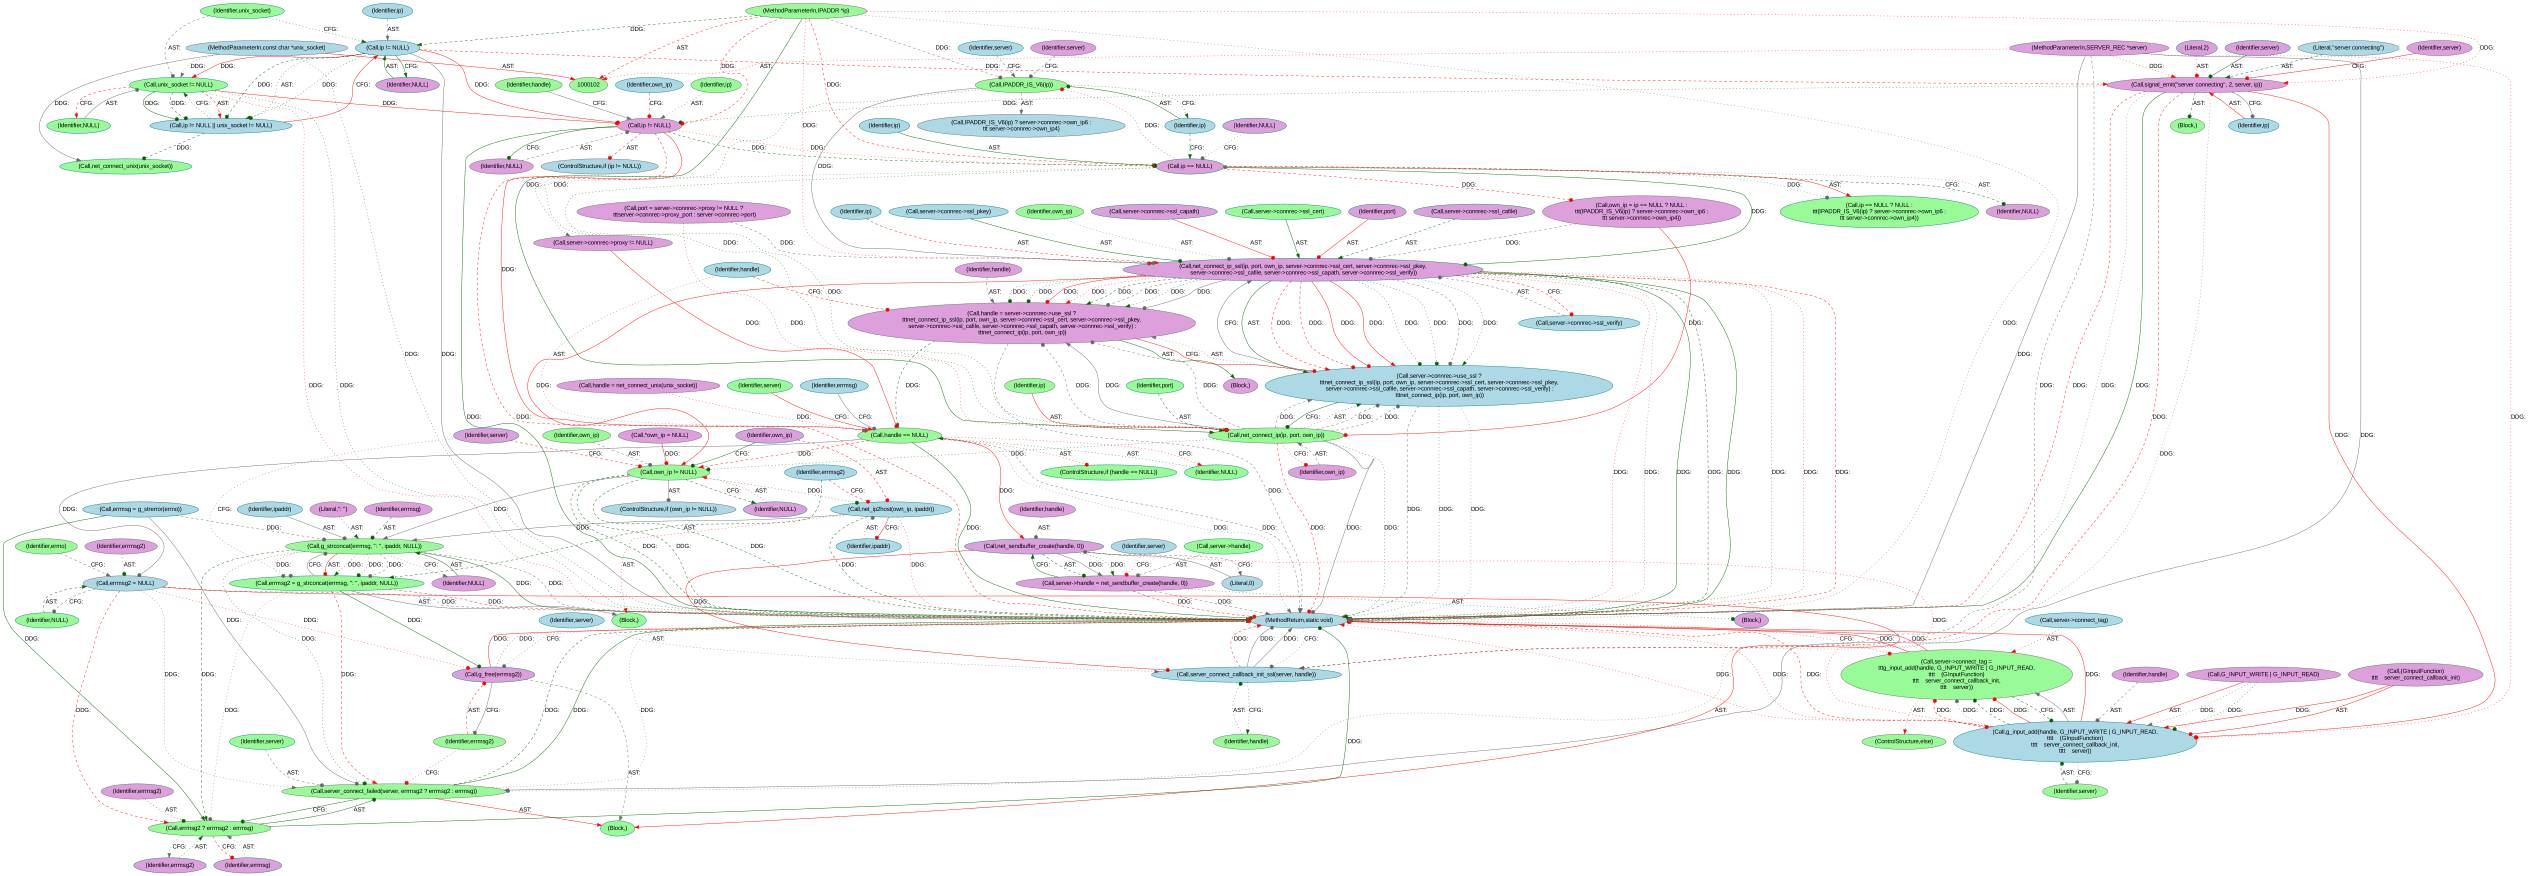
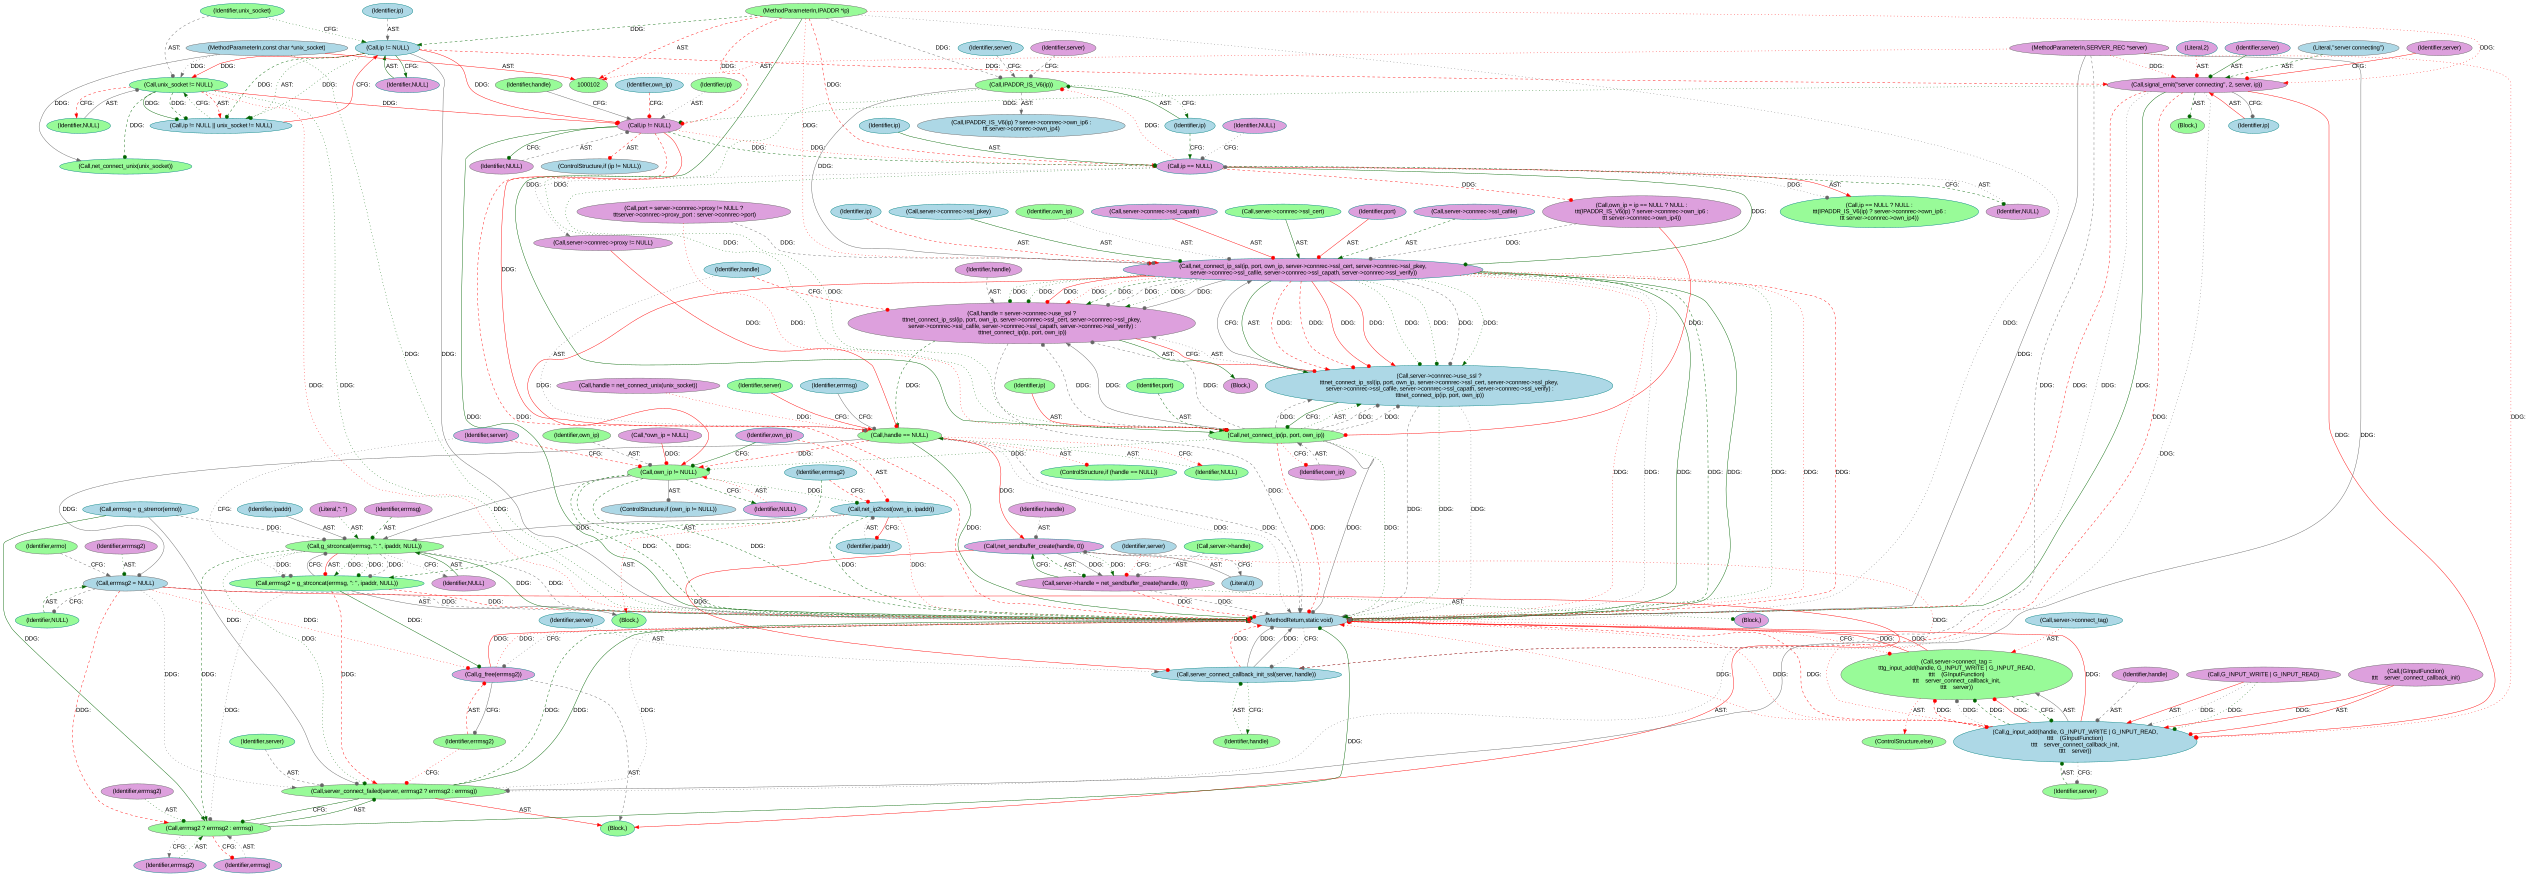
edge "(Call,ip != NULL || unix_socket != NULL)" -> "(Call,net_connect_unix(unix_socket))": now "(Call,unix_socket != NULL)" -> "(Call,net_connect_unix(unix_socket))"
node "(Call,server->connrec->ssl_verify)": removed
